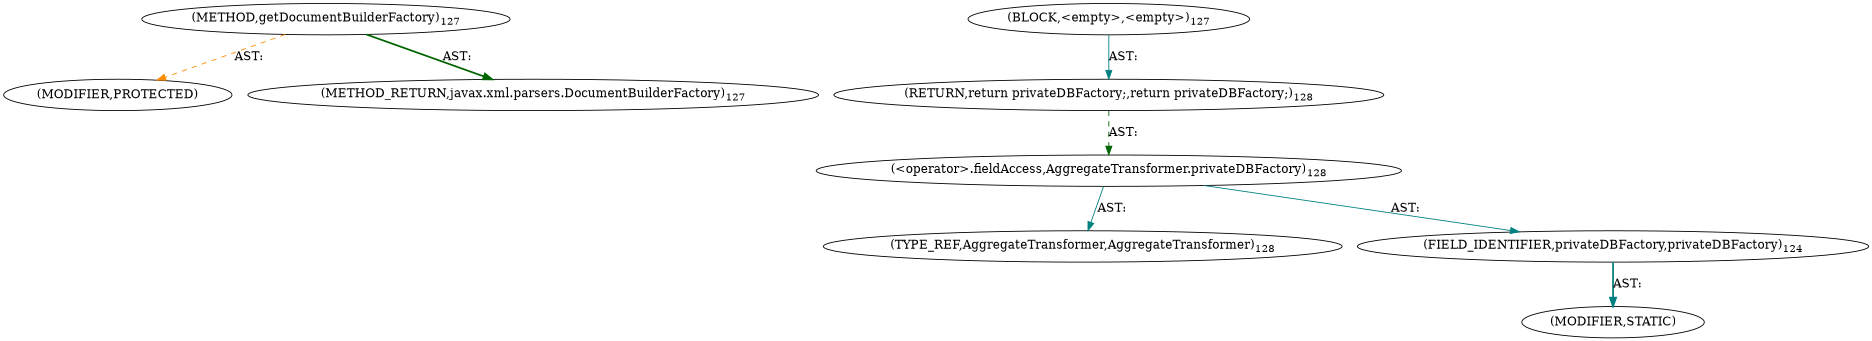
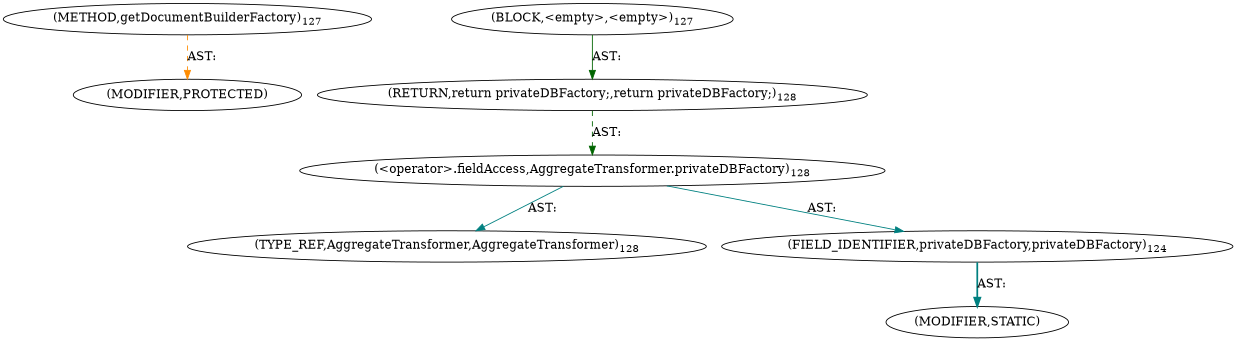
edge "(BLOCK,<empty>,<empty>)" -> "(RETURN,return privateDBFactory;,return privateDBFactory;)": color teal -> darkgreen
node "(METHOD_RETURN,javax.xml.parsers.DocumentBuilderFactory)": removed
